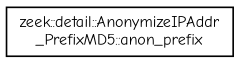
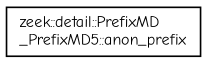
node "zeek::detail::AnonymizeIPAddr _PrefixMD5::anon_prefix": label "zeek::detail::AnonymizeIPAddr _PrefixMD5::anon_prefix" -> "zeek::detail::PrefixMD _PrefixMD5::anon_prefix"
